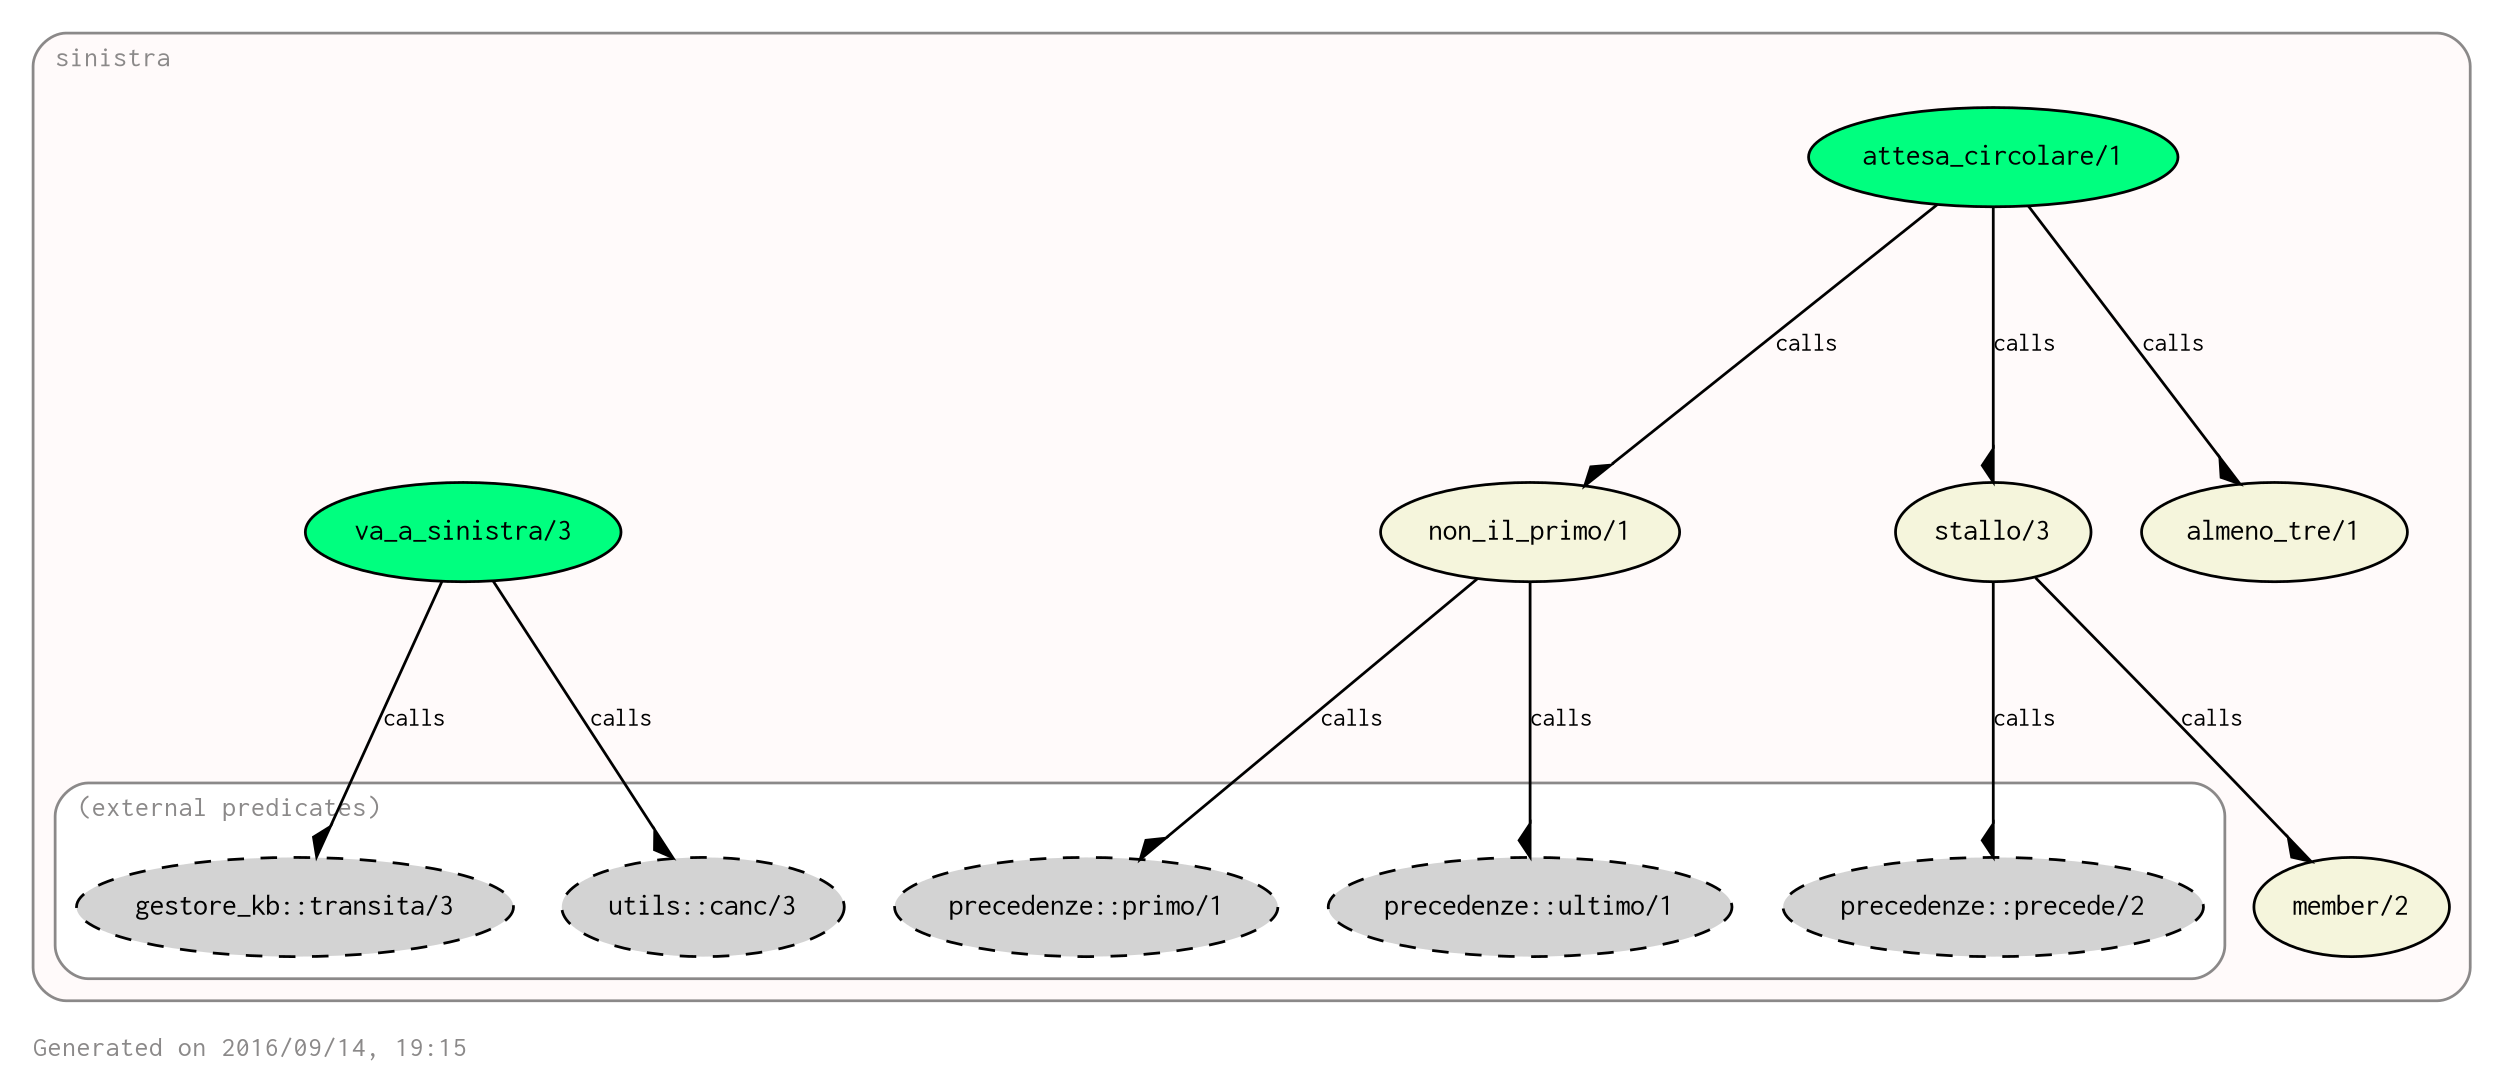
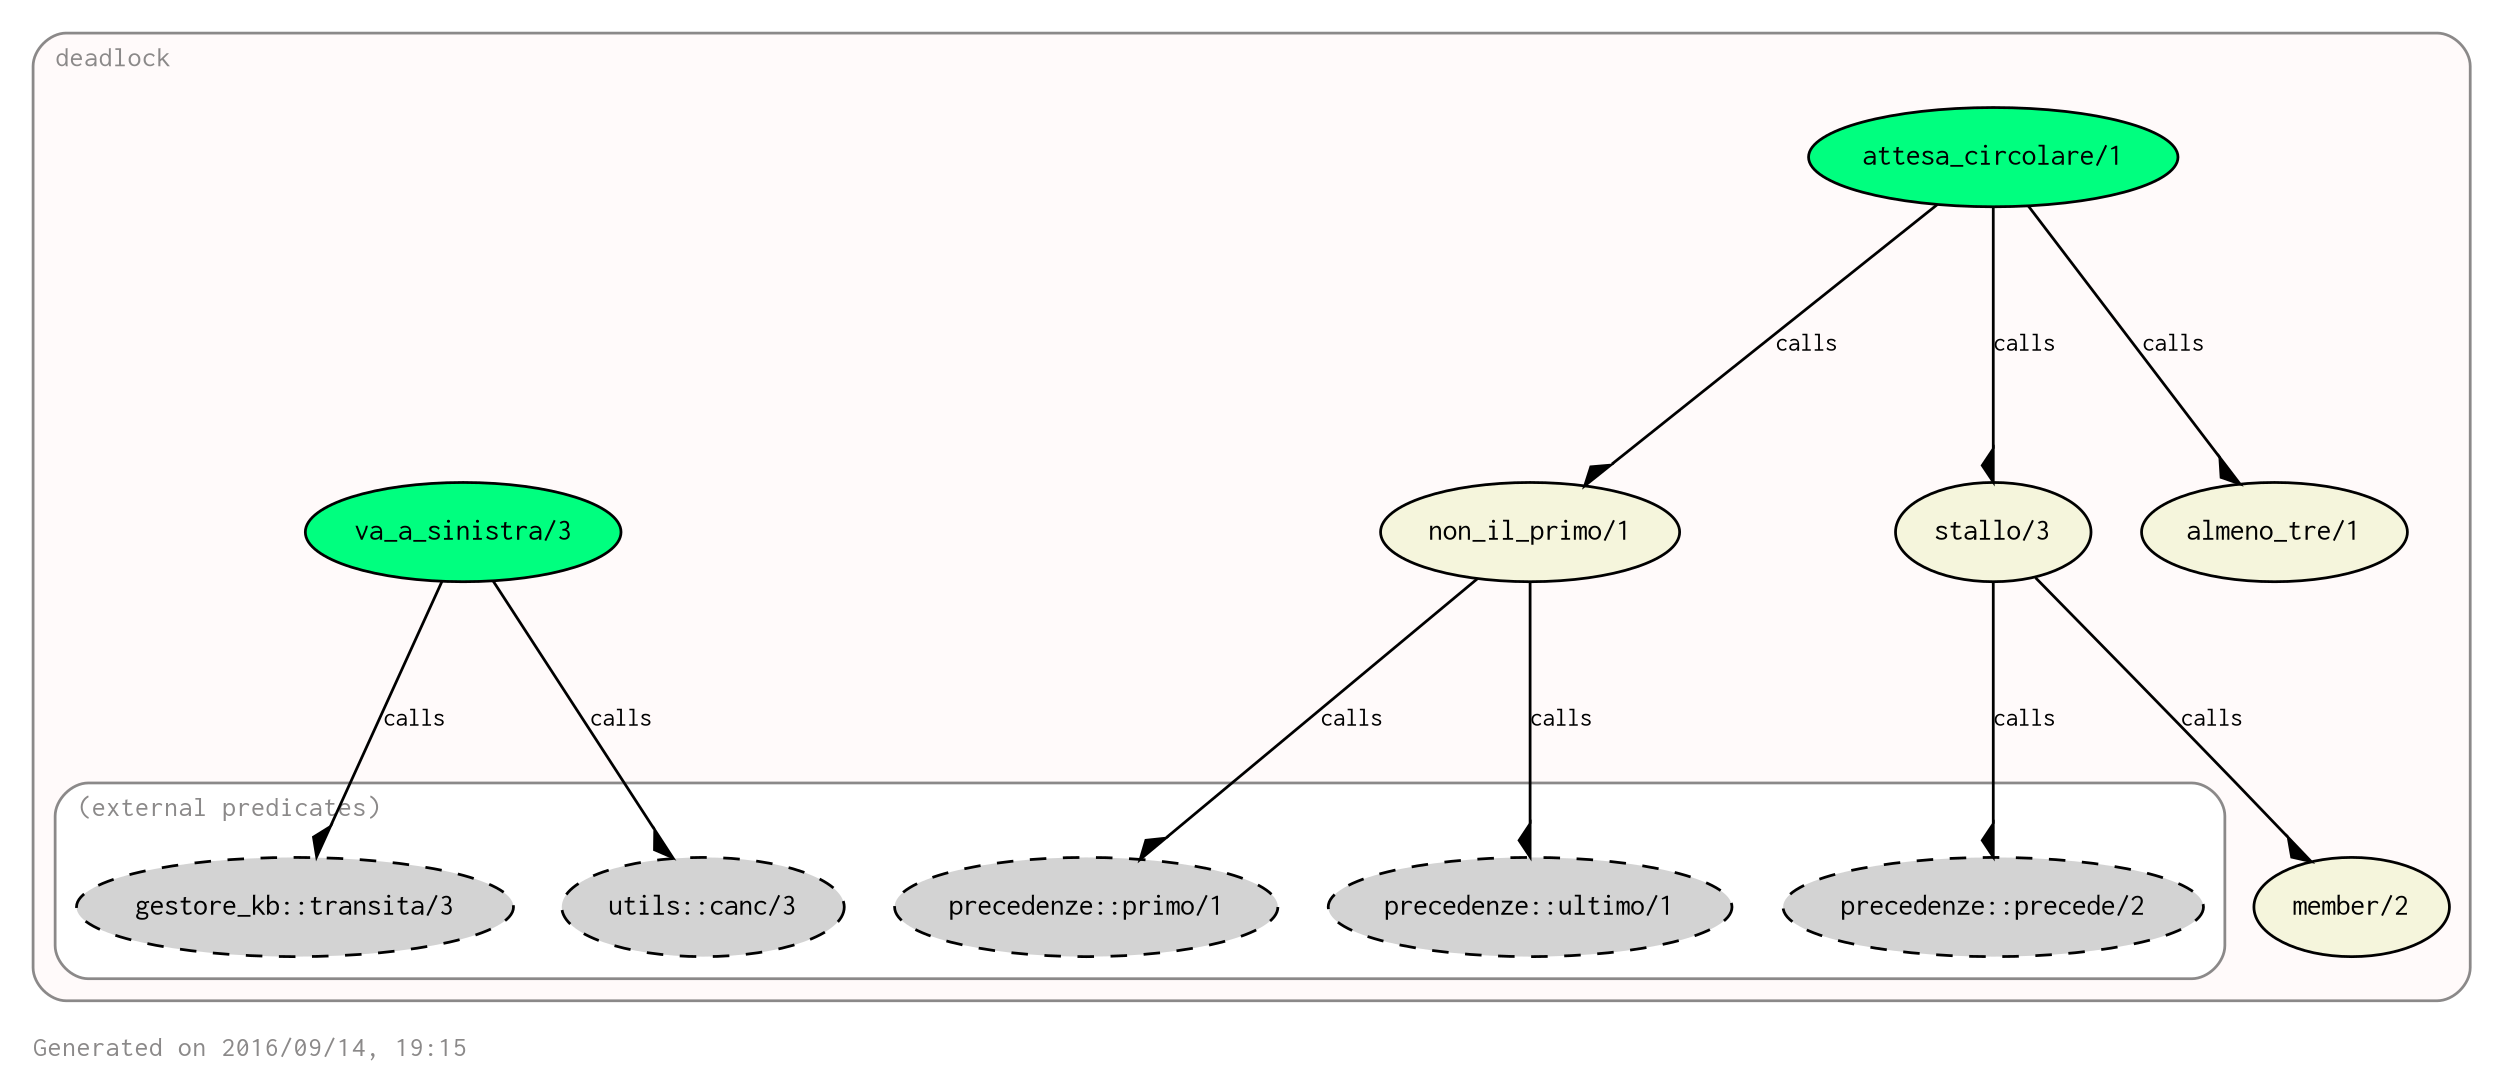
cluster "sinistra": label "sinistra" -> "deadlock"
